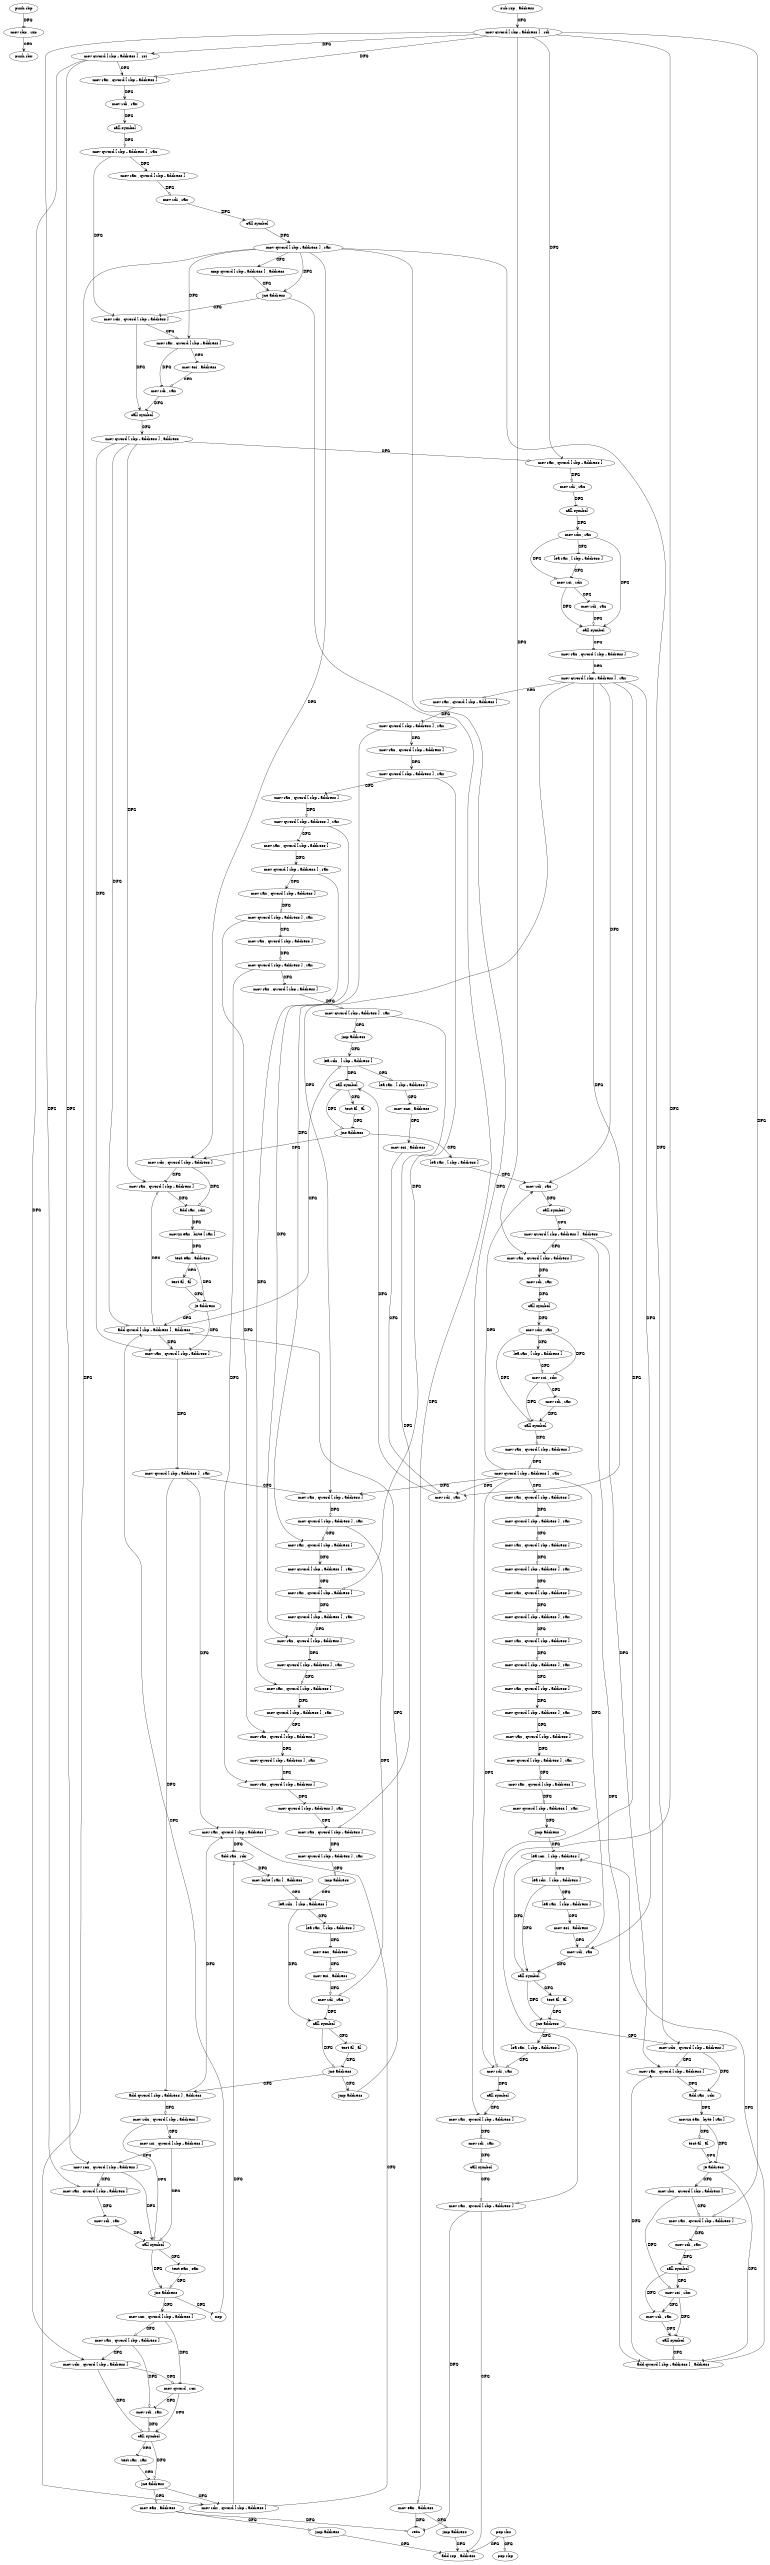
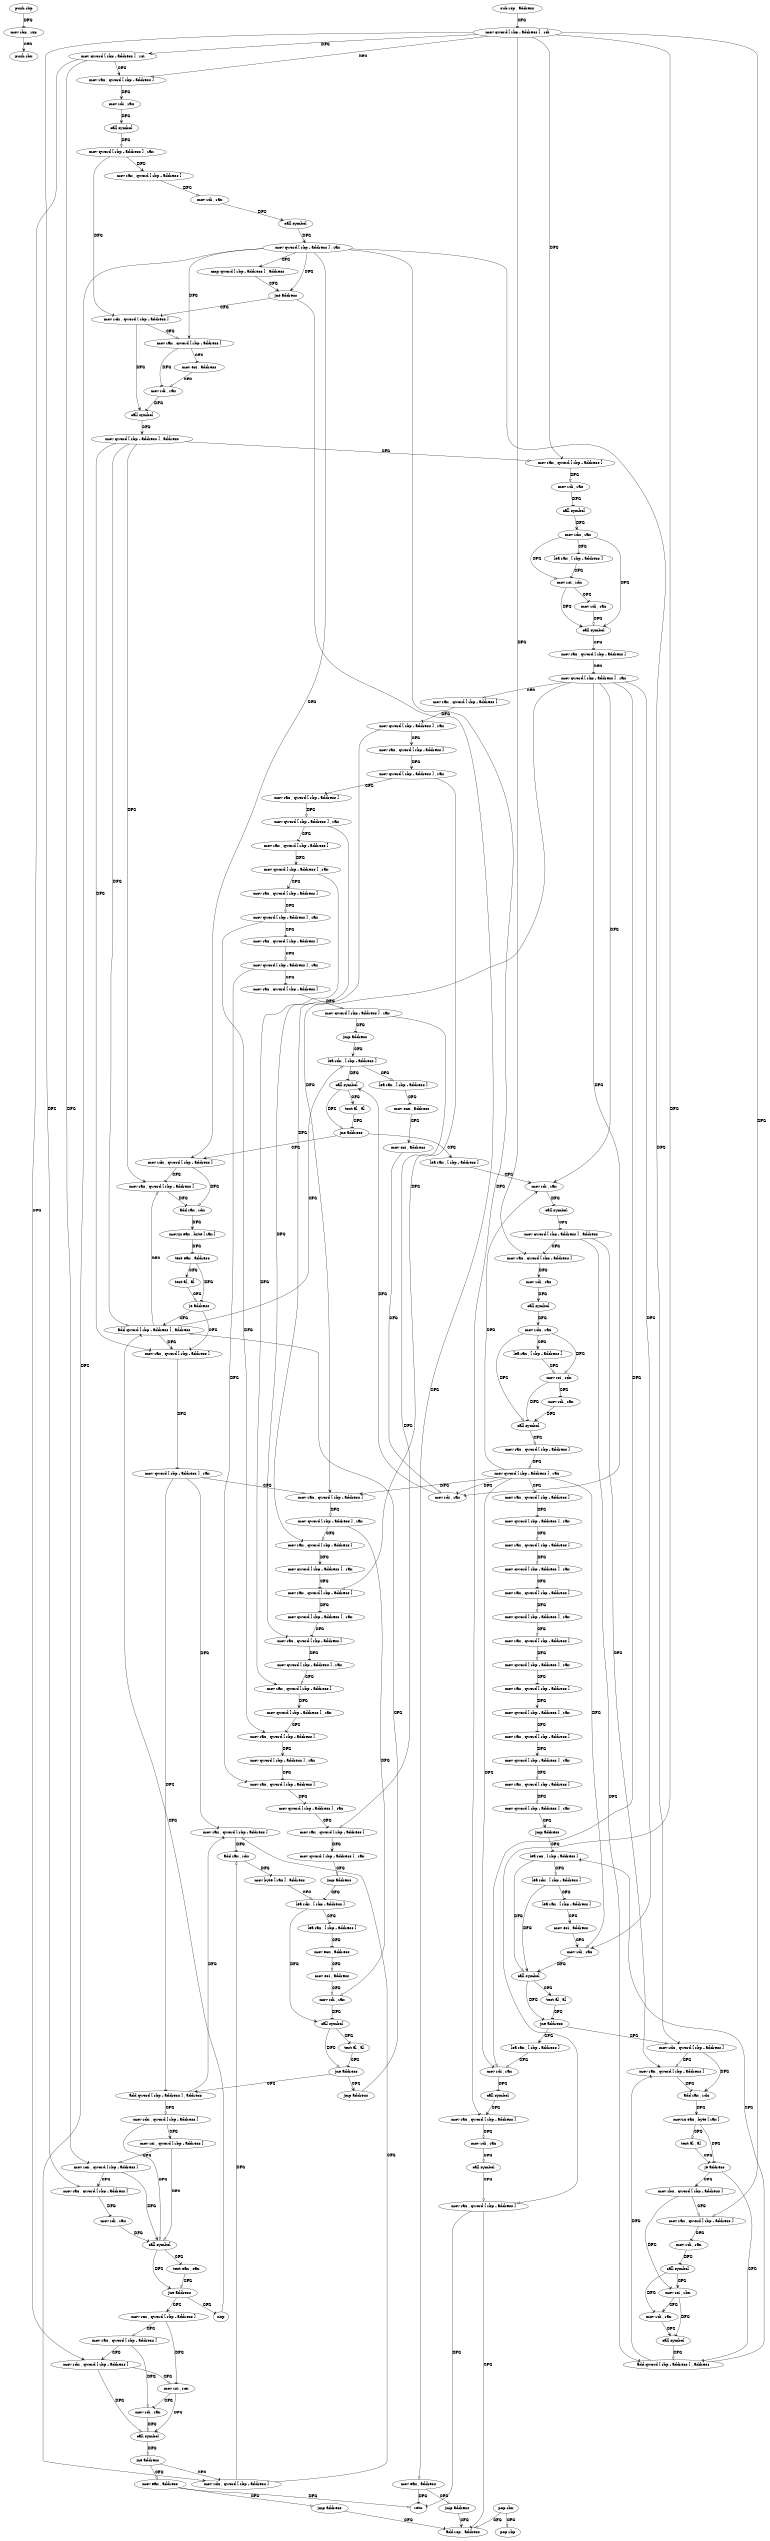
edge "sub rsp , address" -> "mov qword [ rbp - address ] , rdi": arrowhead vee -> tee
edge "mov rbx , qword [ rbp - address ]" -> "mov rsi , rbx": arrowhead onormal -> tee
node "mov qword , rcx": label "mov qword , rcx" -> "mov rsi , rcx"
node "test rax , rax": removed
